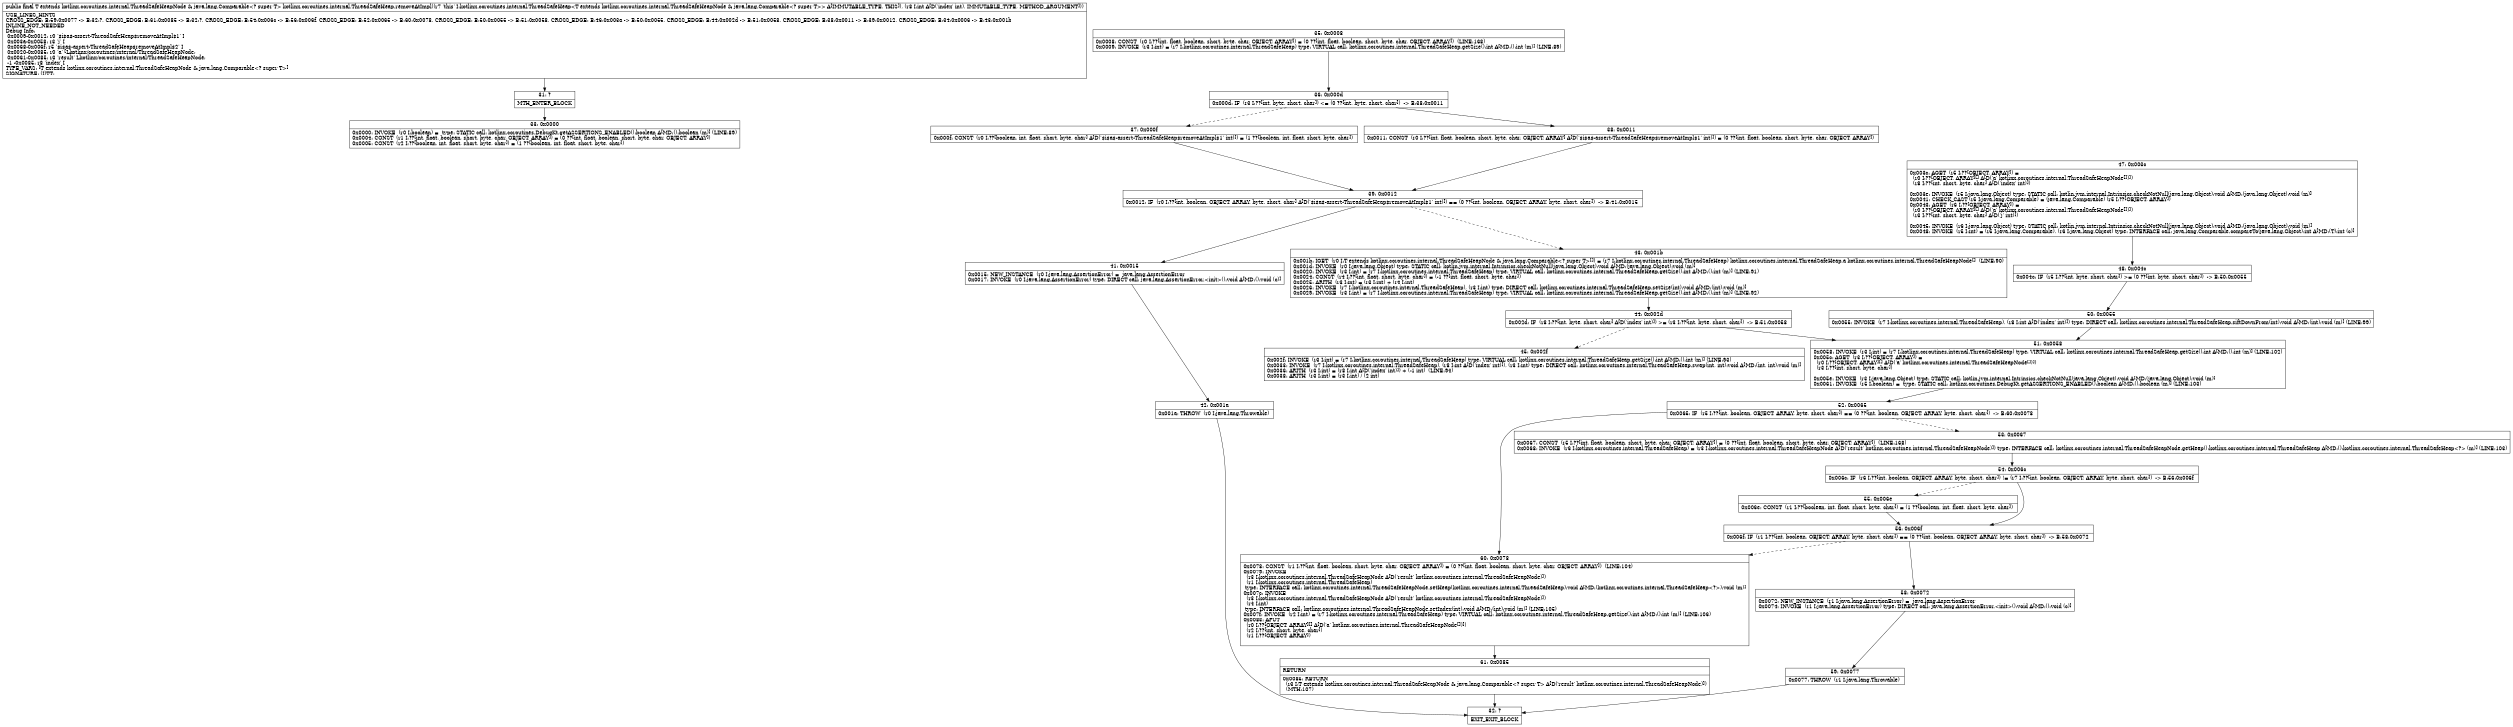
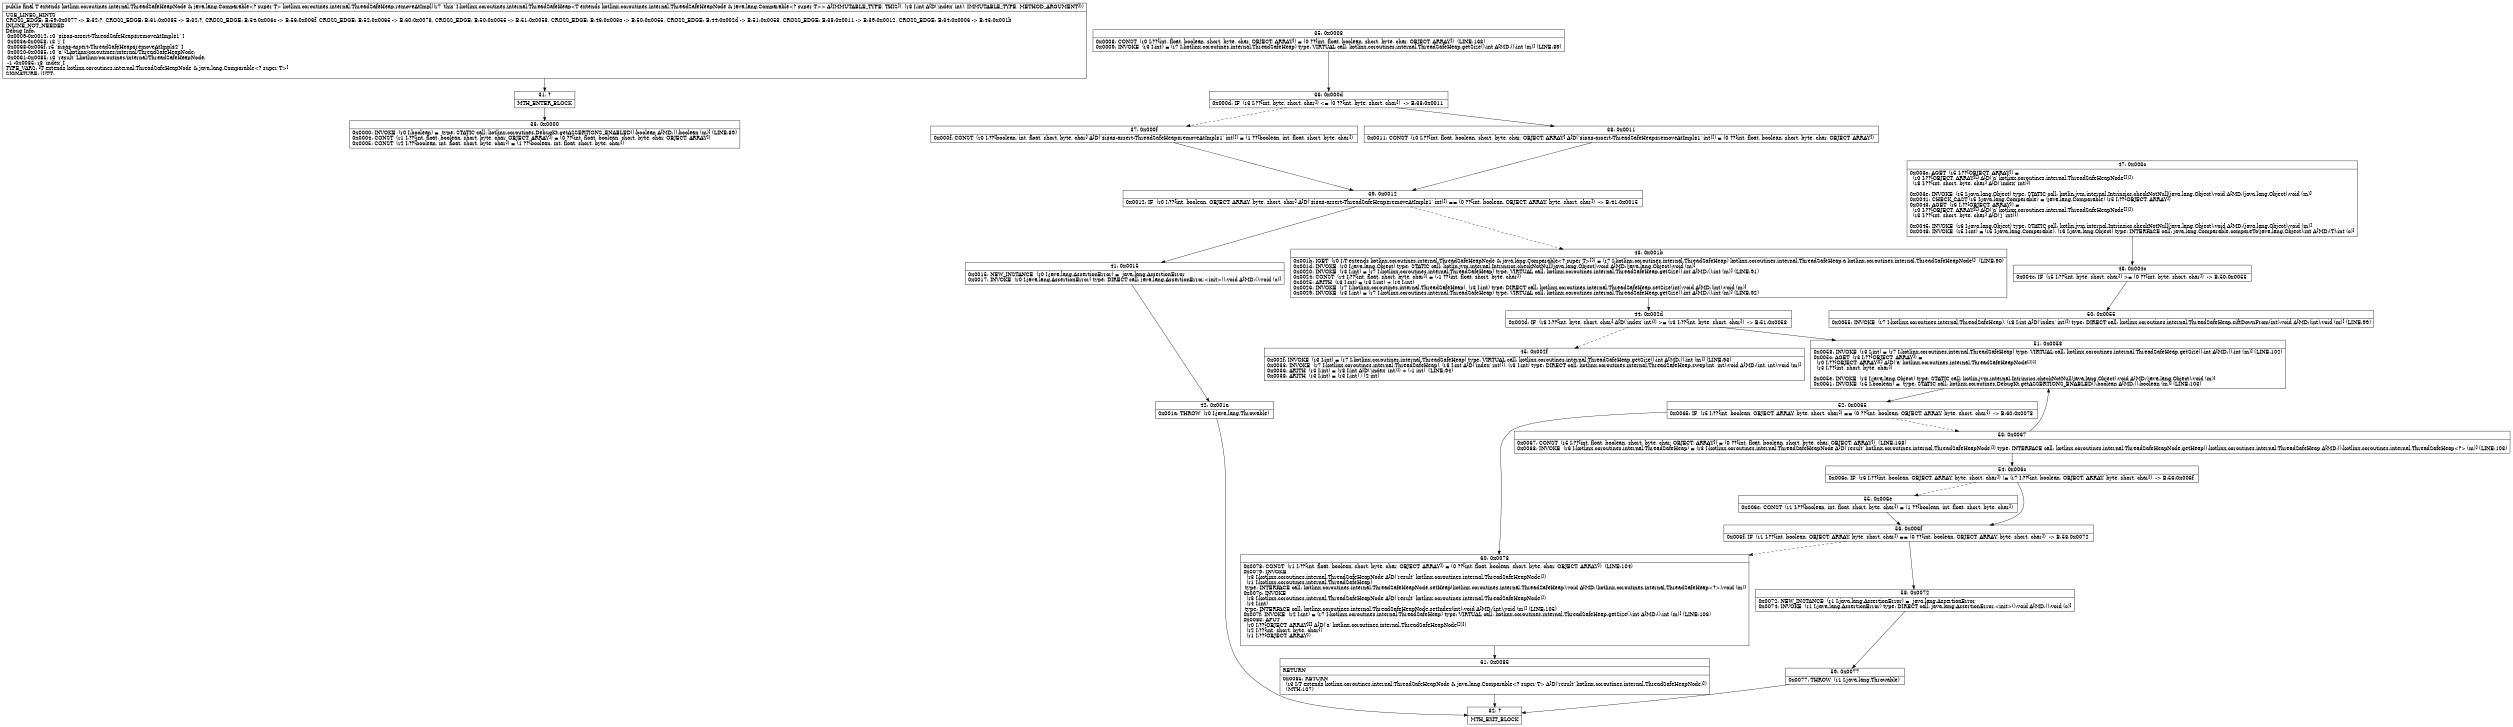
edge "50: 0x0055" -> "51: 0x0058": now "53: 0x0067" -> "51: 0x0058"
node "32: ?": text "EXIT_EXIT_BLOCK" -> "MTH_EXIT_BLOCK"
